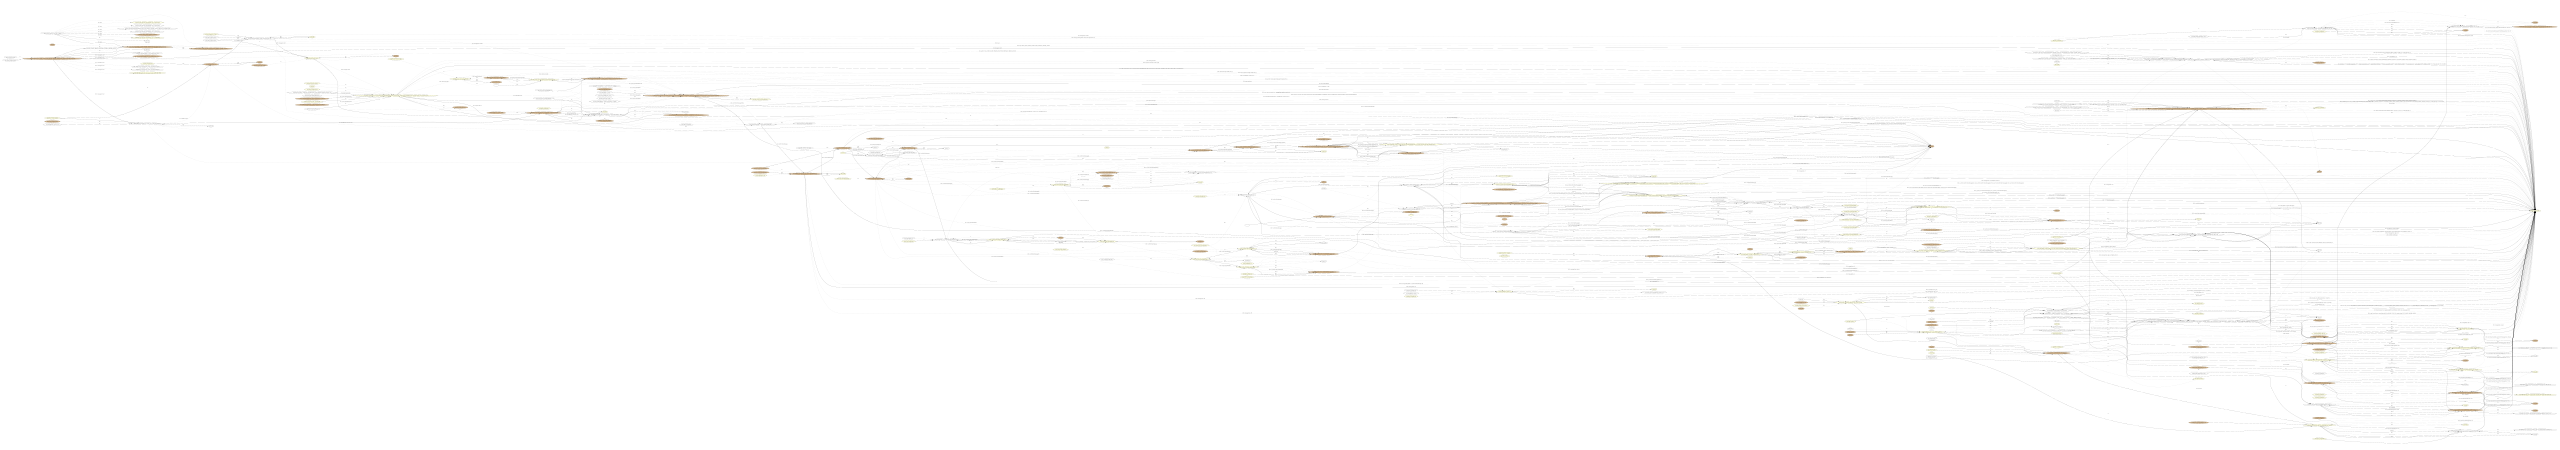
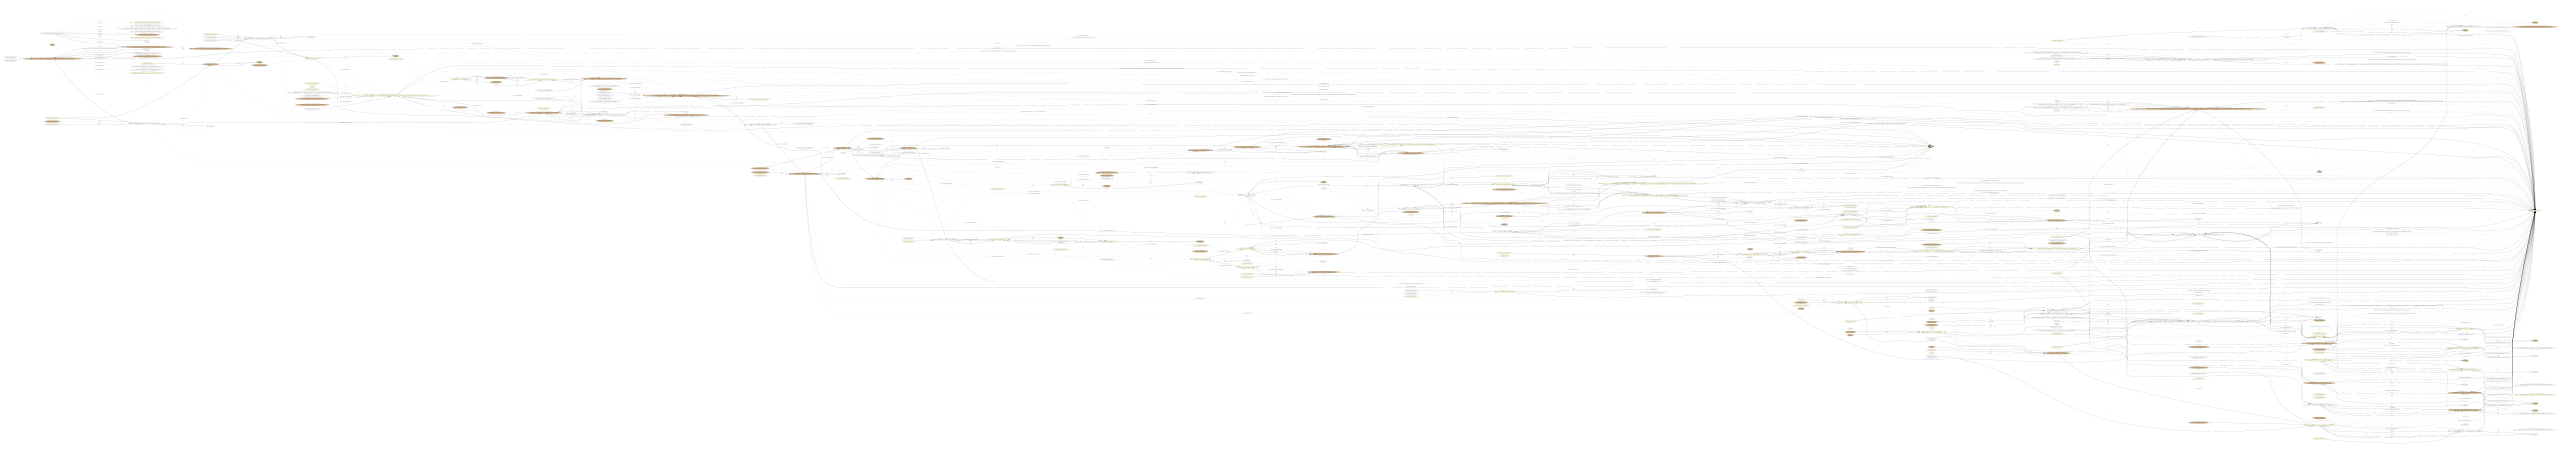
node "(Call,zrtpChannelContext->hashLength)": removed
node "1001843": fillcolor tan -> lightyellow
node "(Call,4*(messageData->sig_len-1))": fillcolor tan -> lightyellow
